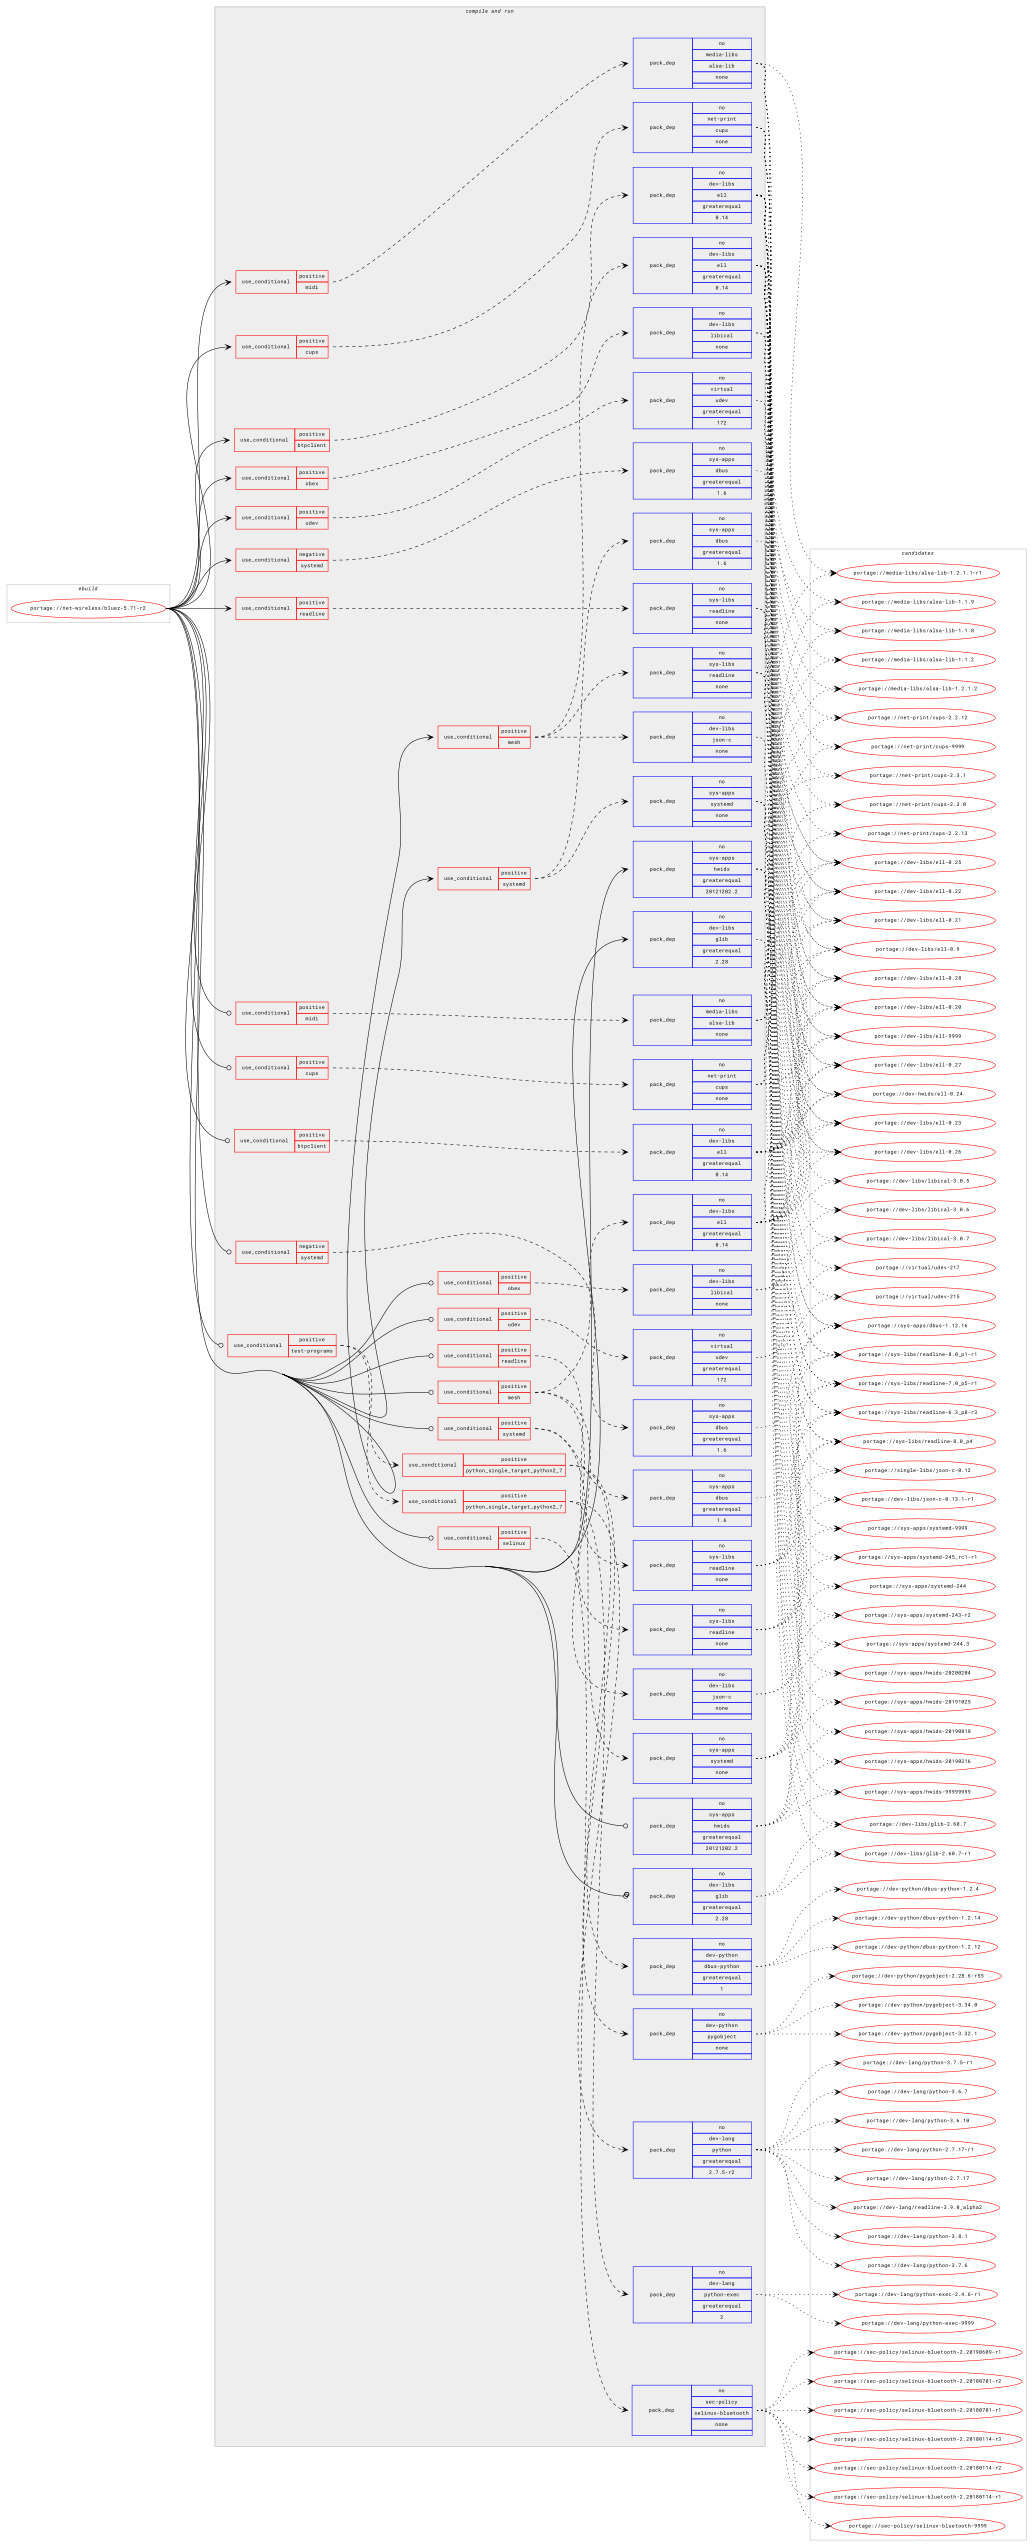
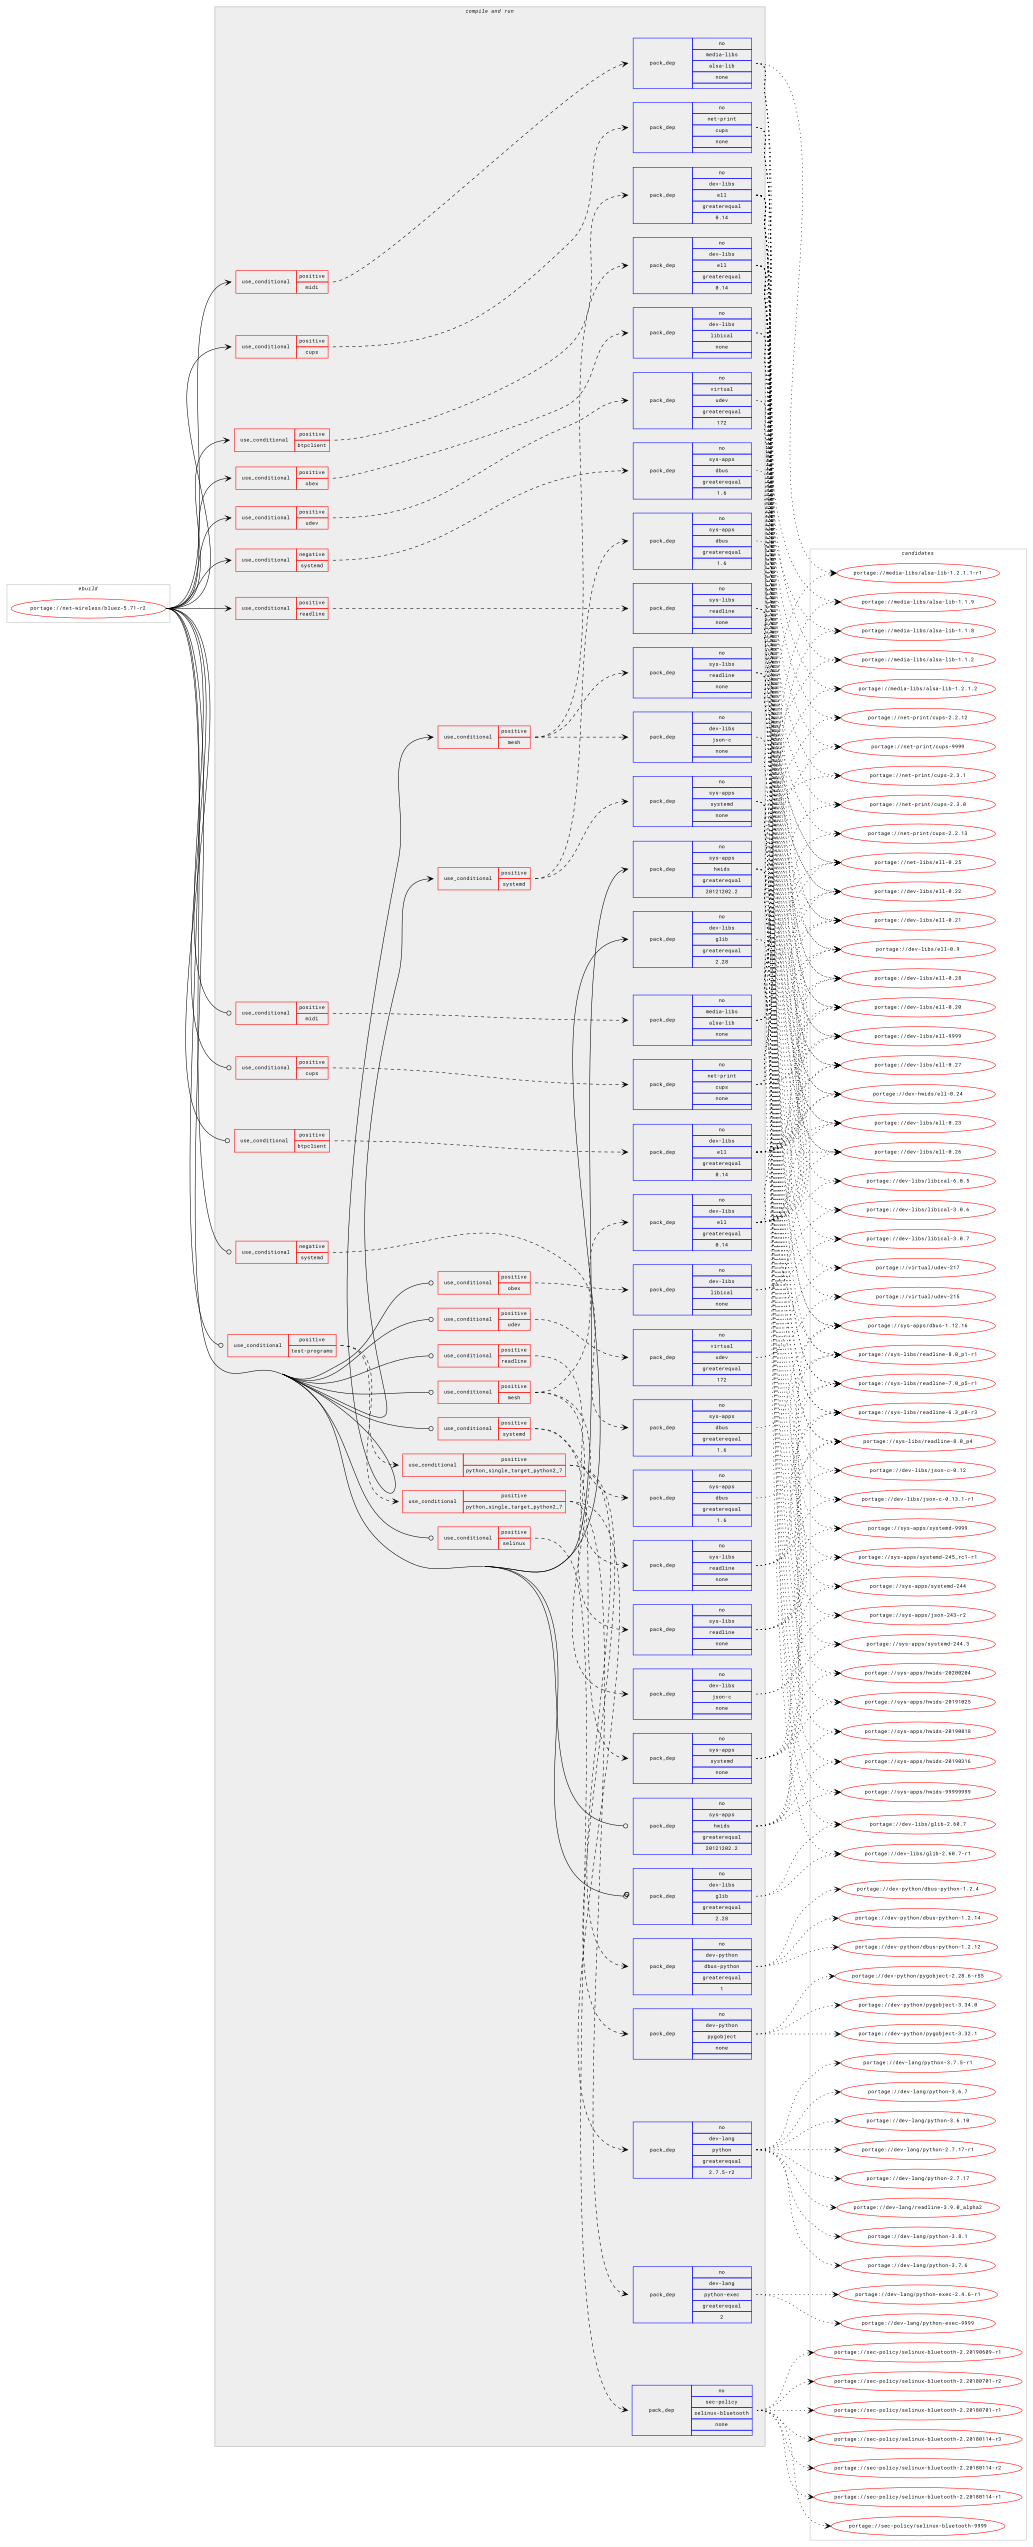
node "portage://dev-libs/ell-0.25": label "portage://dev-libs/ell-0.25" -> "portage://net-libs/ell-0.25"
node "portage://dev-libs/libical-3.0.5": label "portage://dev-libs/libical-3.0.5" -> "portage://dev-libs/libical-6.0.5"
node "portage://single-libs/json-c-0.12": label "portage://single-libs/json-c-0.12" -> "portage://dev-libs/json-c-0.12"
node "portage://sys-apps/systemd-243-r2": label "portage://sys-apps/systemd-243-r2" -> "portage://sys-apps/json-243-r2"
